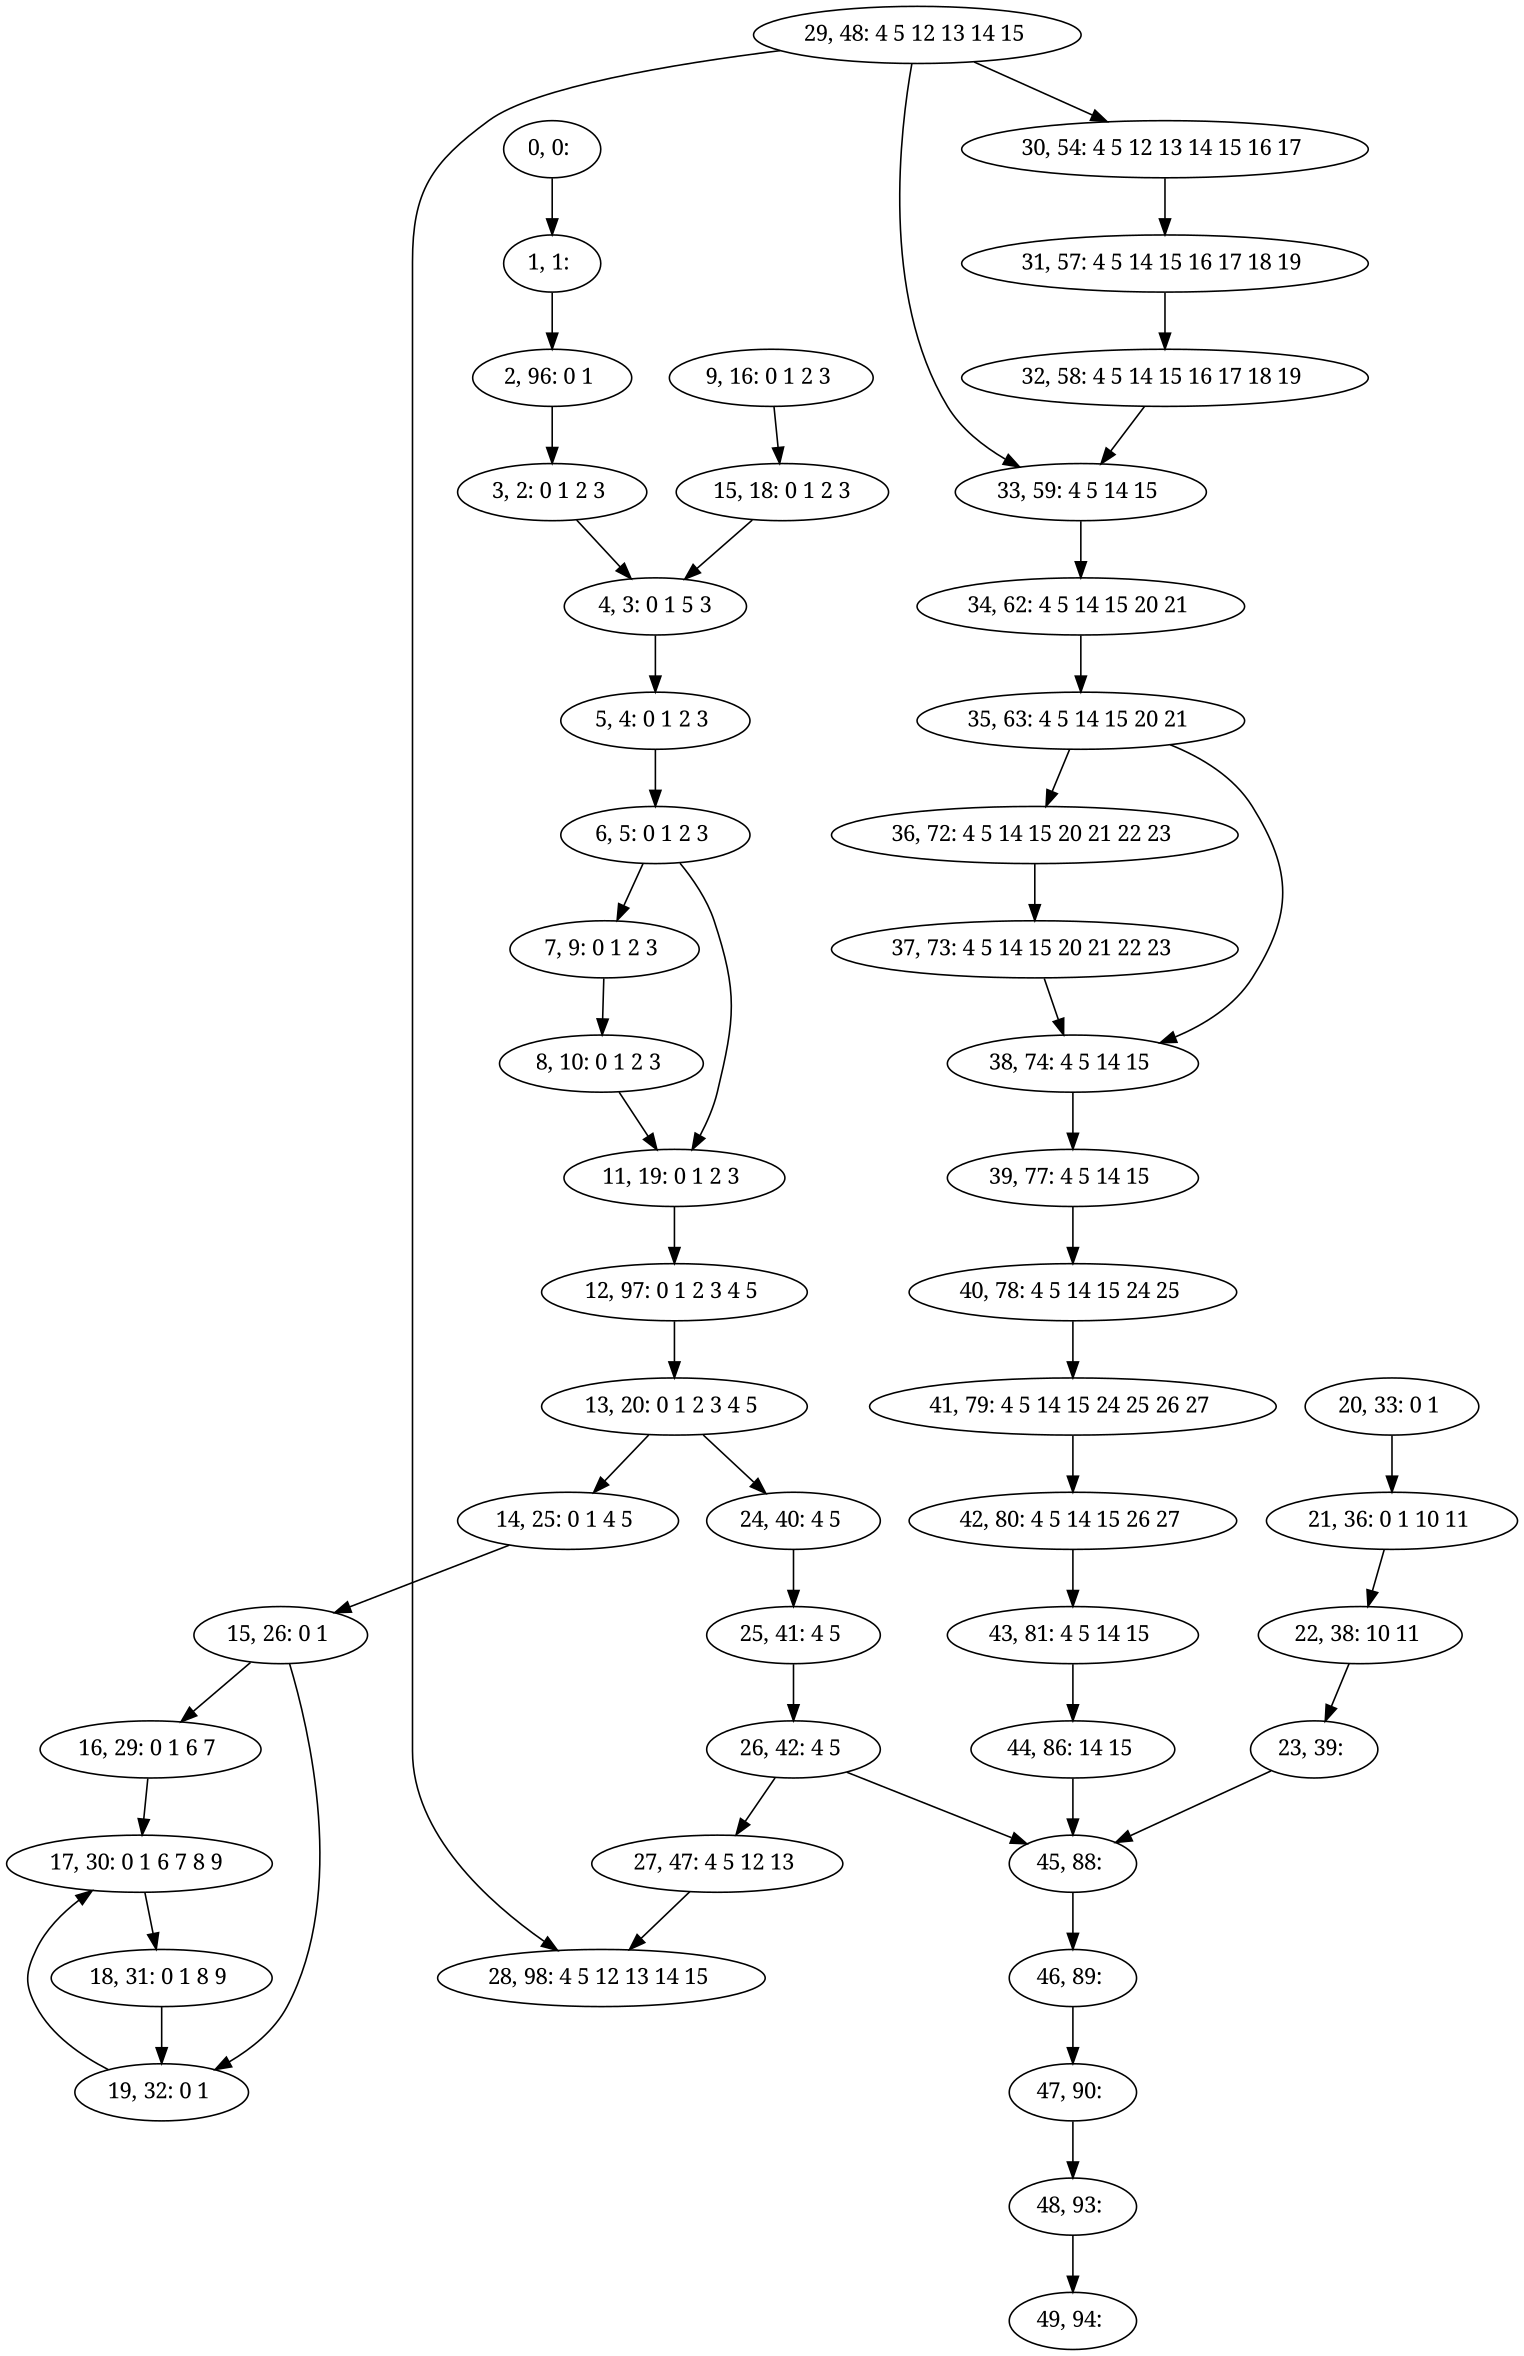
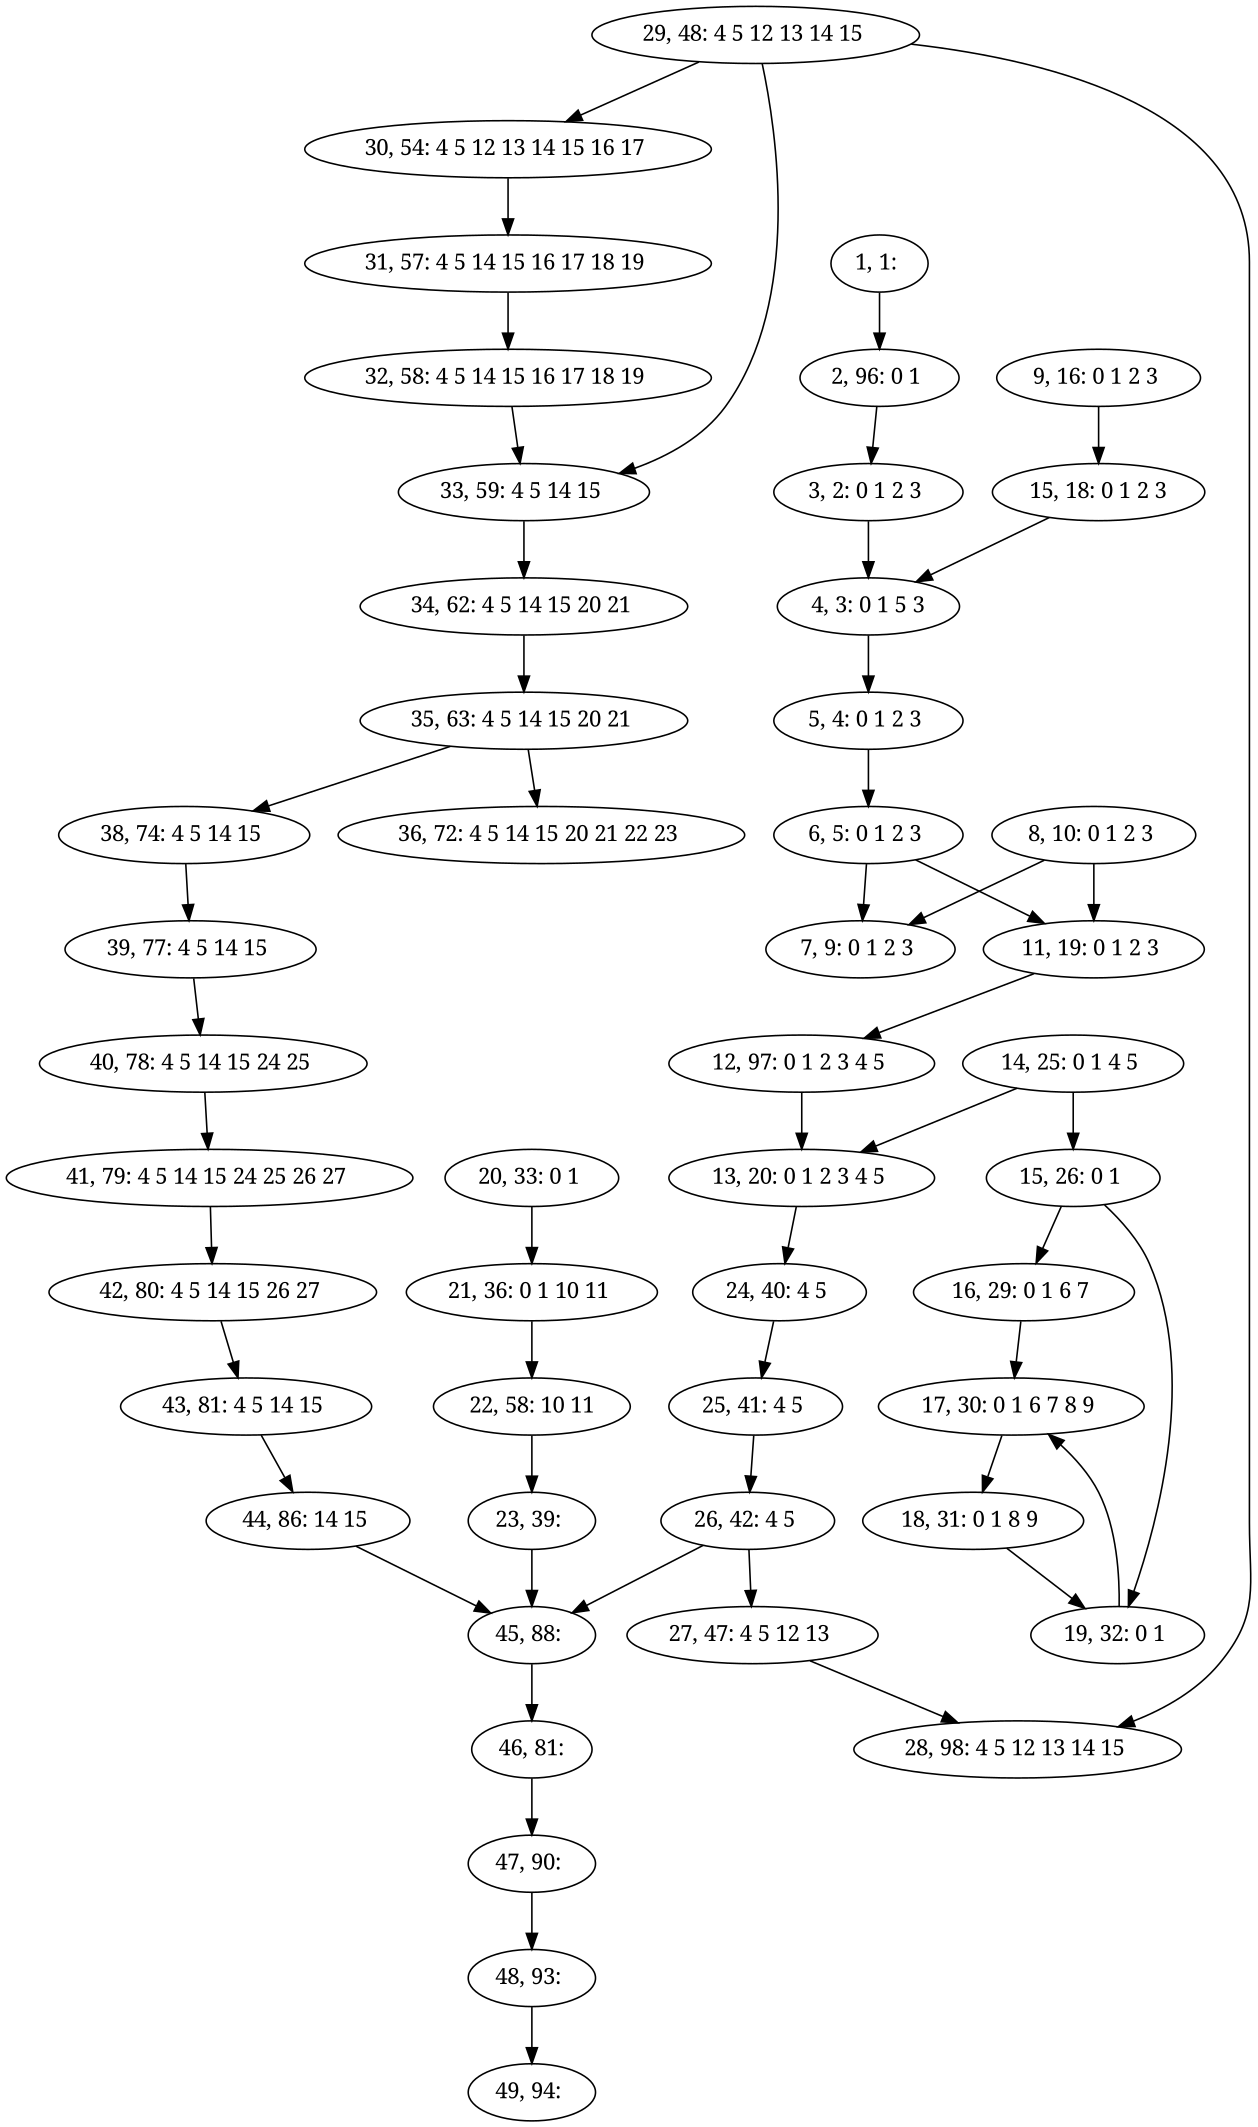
node "0, 0:": removed
node "37, 73: 4 5 14 15 20 21 22 23": removed
edge "7, 9: 0 1 2 3" -> "8, 10: 0 1 2 3": reversed
edge "13, 20: 0 1 2 3 4 5" -> "14, 25: 0 1 4 5": reversed
node "22, 38: 10 11": label "22, 38: 10 11" -> "22, 58: 10 11"
node "46, 89:": label "46, 89:" -> "46, 81:"
